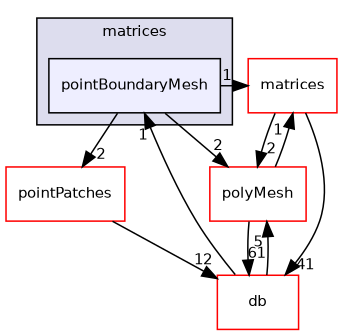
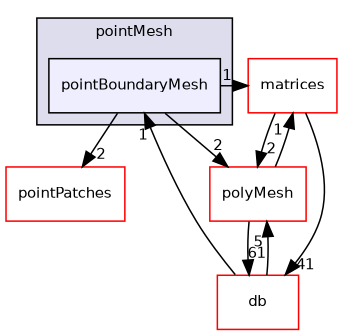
cluster "matrices": label "matrices" -> "pointMesh"
edge "pointPatches" -> "db": removed
